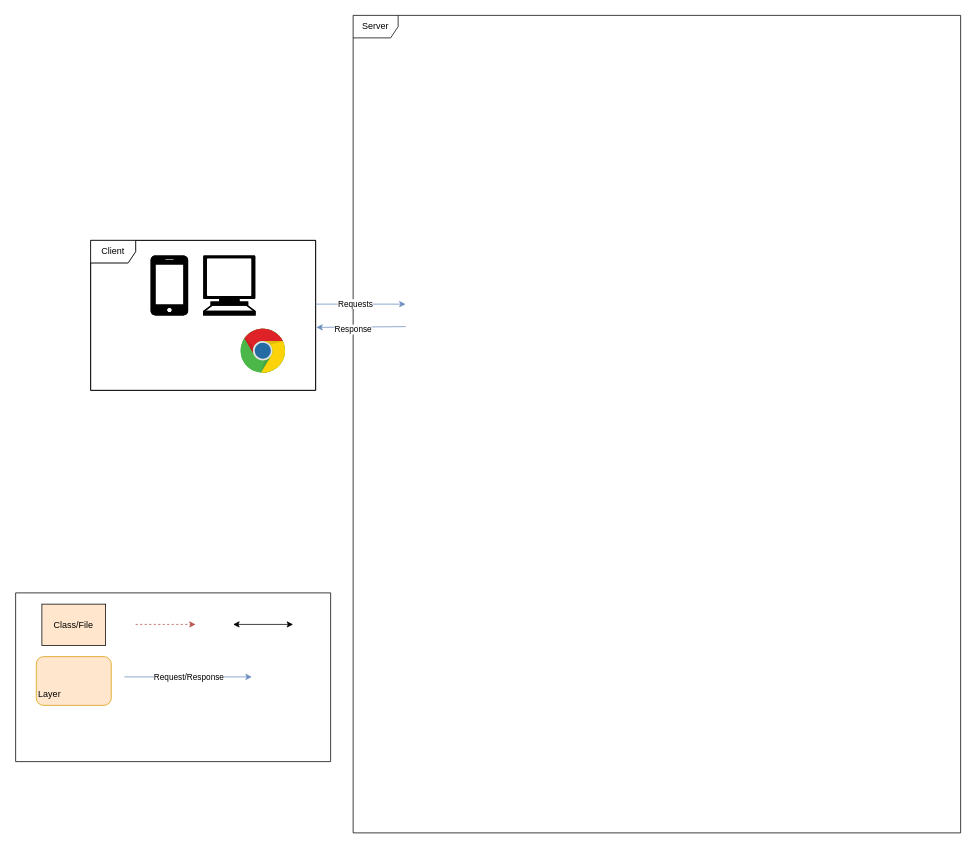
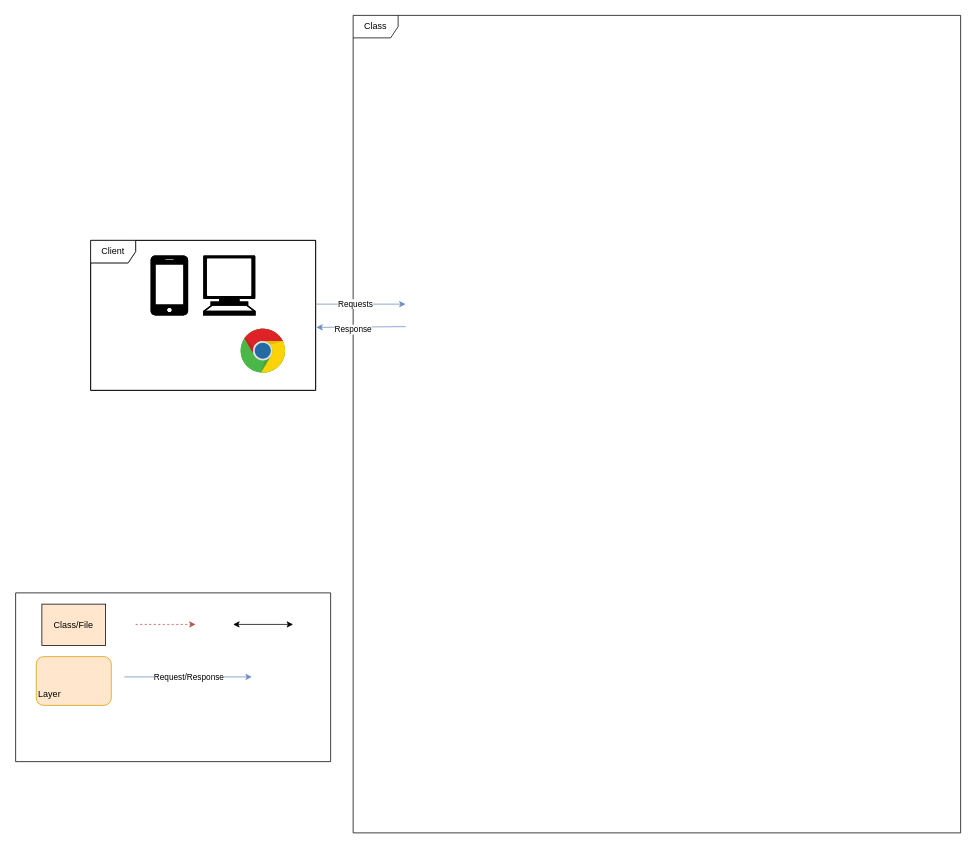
node "Server": label "Server" -> "Class"
